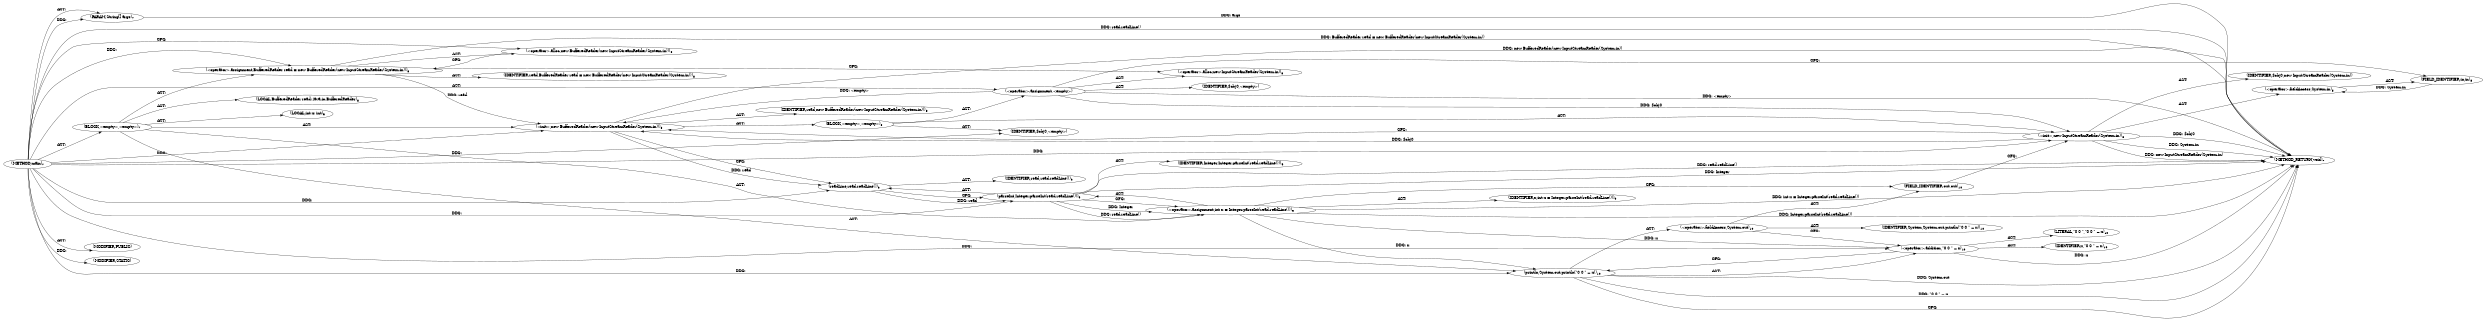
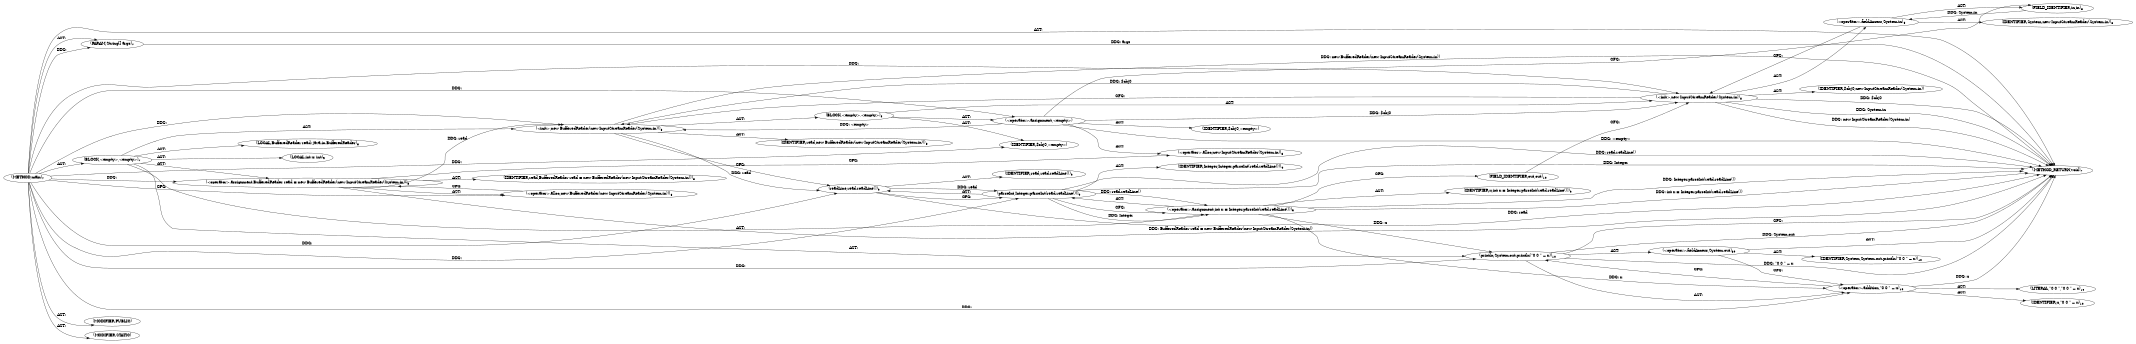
node "(IDENTIFIER,System,new InputStreamReader(System.in))": added
edge "(METHOD,main)" -> "(METHOD_RETURN,void)": label "DDG: read.readLine()" -> "AST: "
edge "(<operator>.fieldAccess,System.in)" -> "(<init>,new InputStreamReader(System.in))": added, label "CFG:"
edge "(METHOD,main)" -> "(<operator>.assignment,<empty>)": label "AST: " -> "DDG: "
edge "(<operator>.fieldAccess,System.out)" -> "(FIELD_IDENTIFIER,out,out)": now "(<operator>.fieldAccess,System.out)" -> "(METHOD_RETURN,void)"
edge "(readLine,read.readLine())" -> "(METHOD_RETURN,void)": added, label "DDG: read"
node "(<operator>.fieldAccess,System.out)": text "10" -> "60"
edge "(METHOD,main)" -> "(MODIFIER,STATIC)": label "DDG: " -> "AST: "
